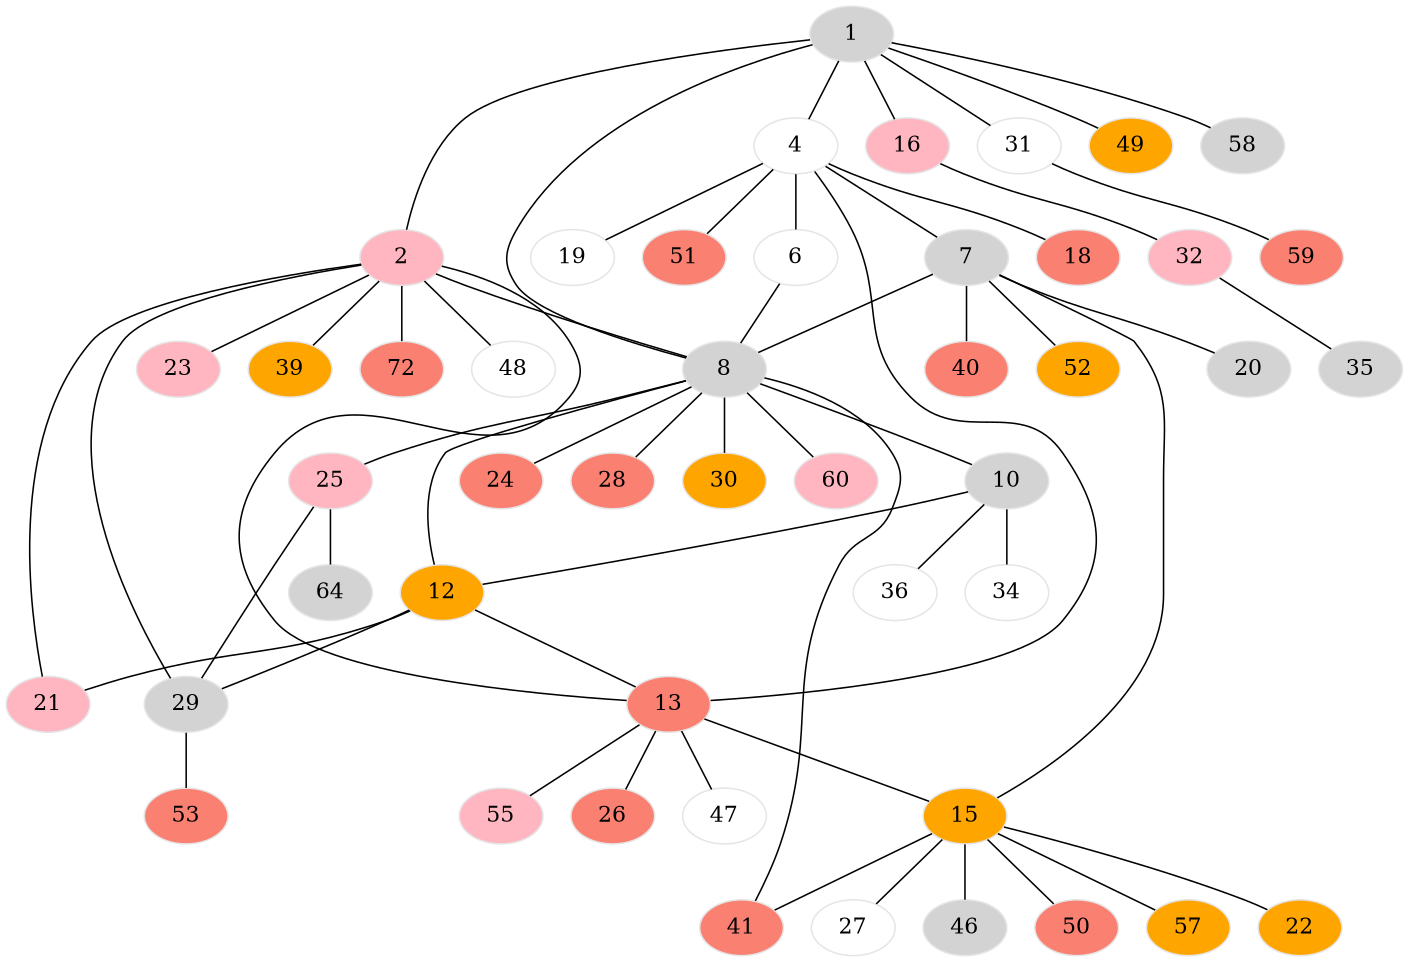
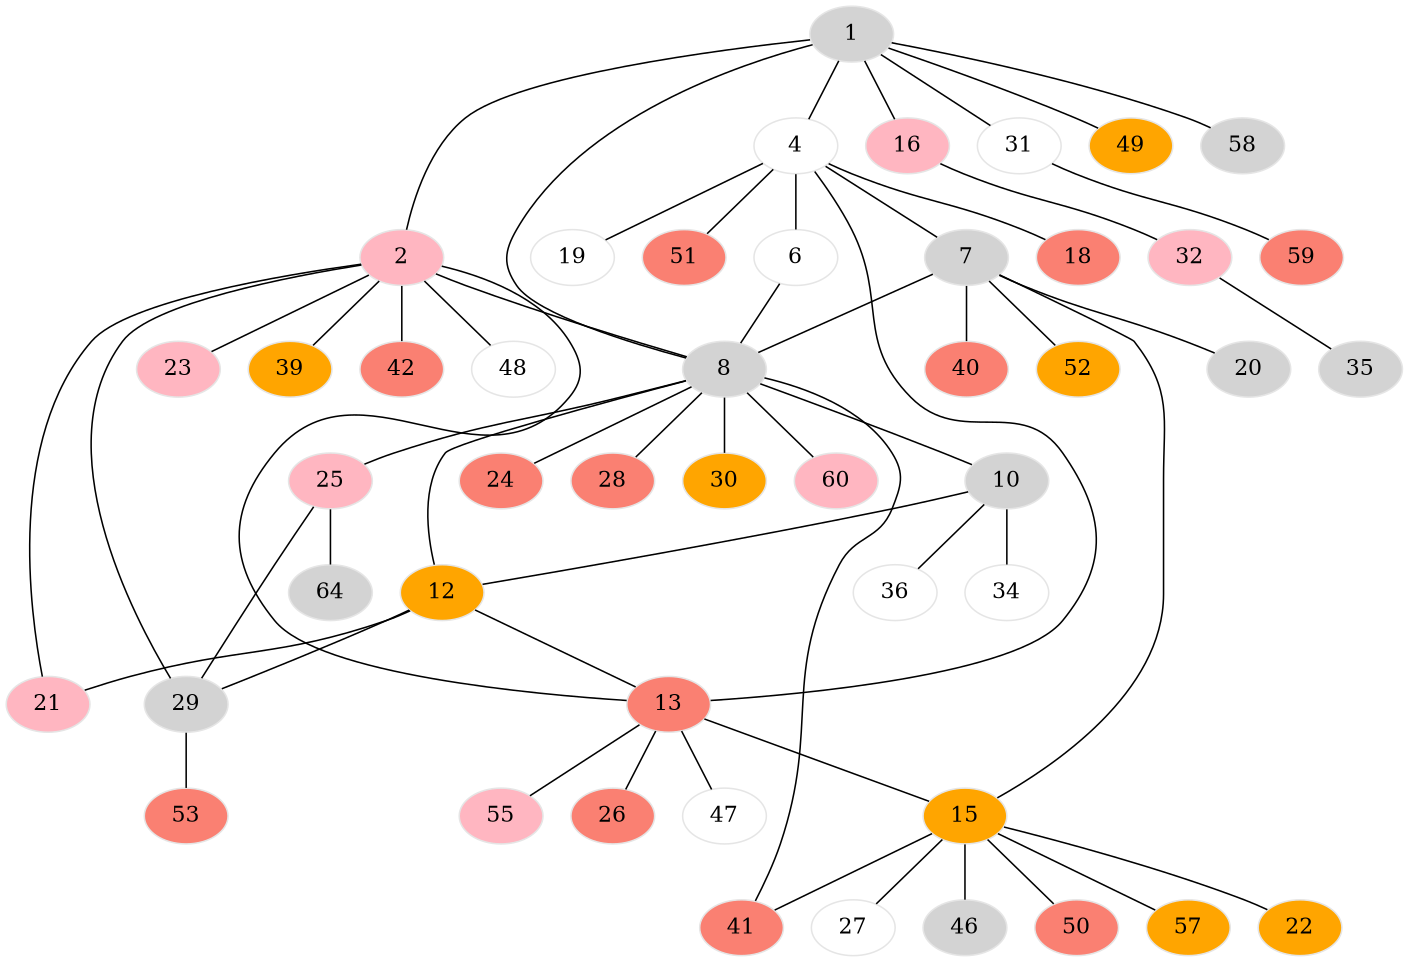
node "72": label "72" -> "42"
